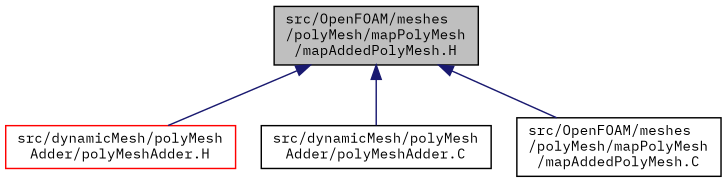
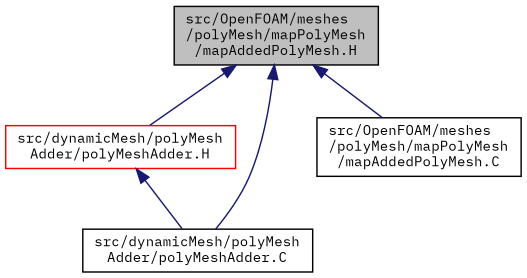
edge "src/dynamicMesh/polyMesh Adder/polyMeshAdder.C" -> "src/dynamicMesh/polyMesh Adder/polyMeshAdder.H": added
